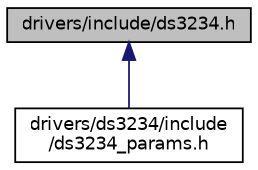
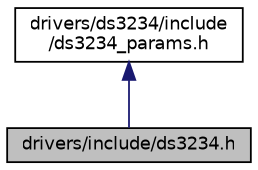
edge "drivers/ds3234/include /ds3234_params.h" -> "drivers/include/ds3234.h": reversed
